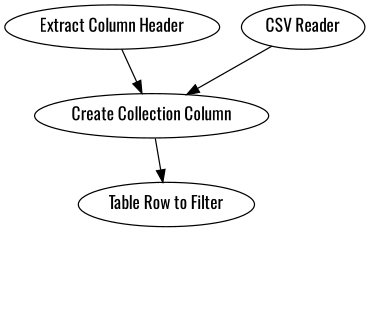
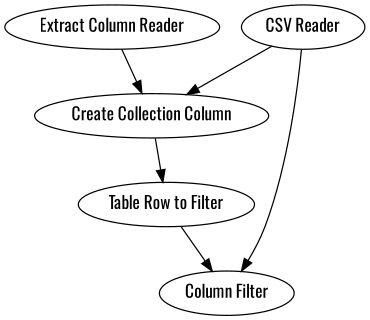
node "Extract Column Header": label "Extract Column Header" -> "Extract Column Reader"
node "Column Filter": added
